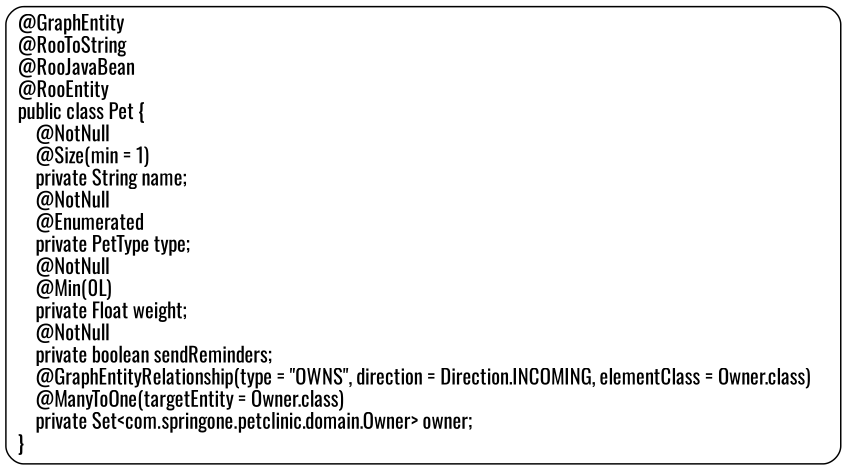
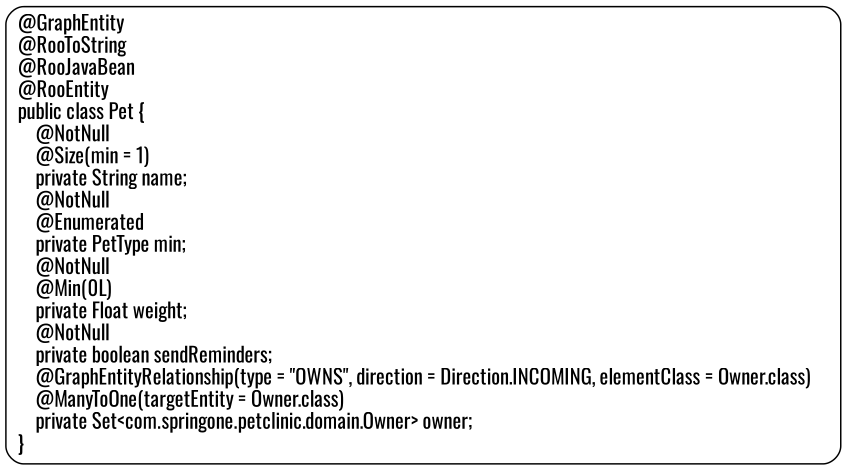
node "@GraphEntity": text "private PetType type;" -> "private PetType min;"
